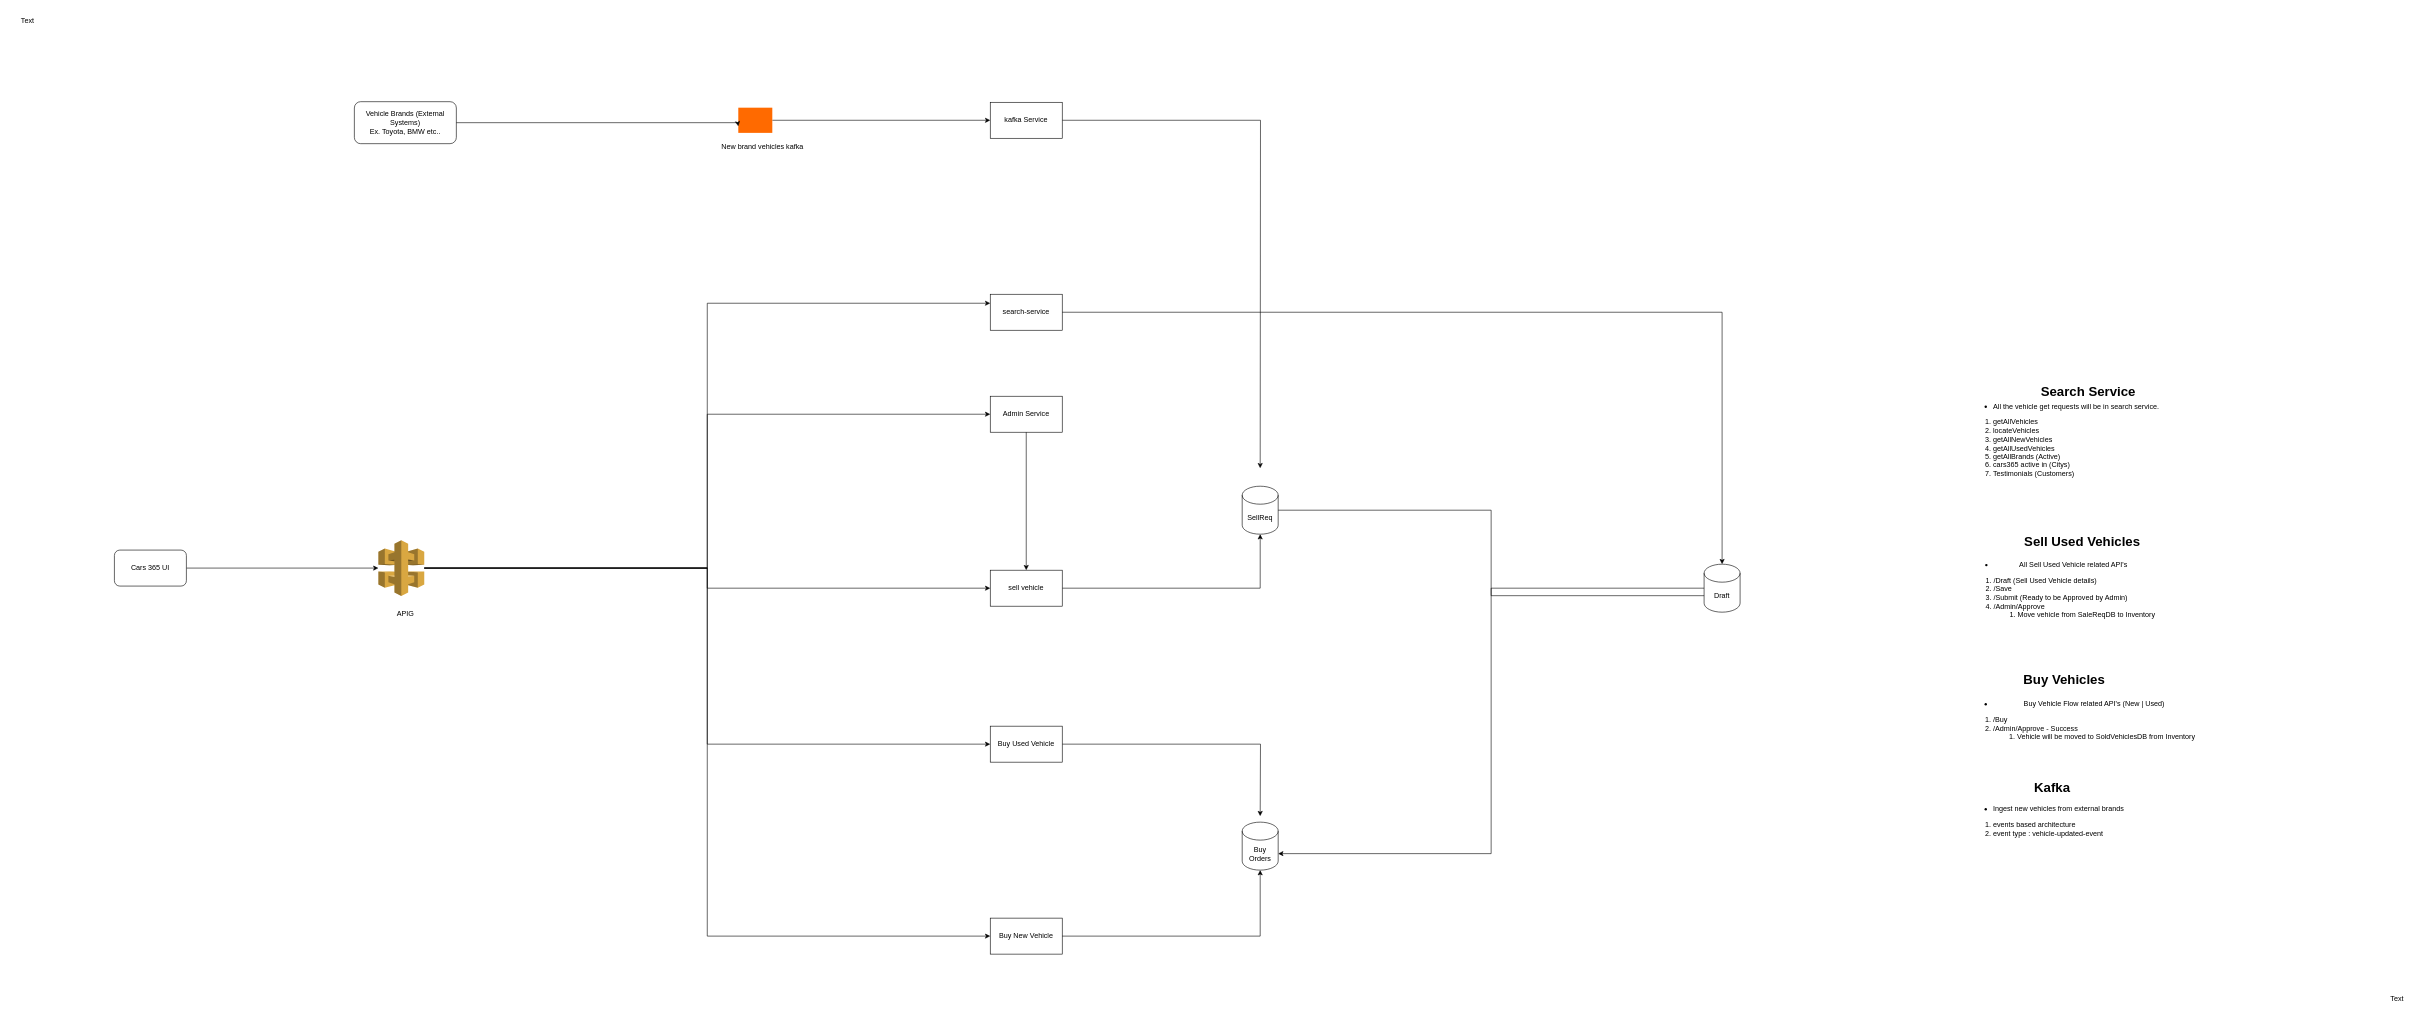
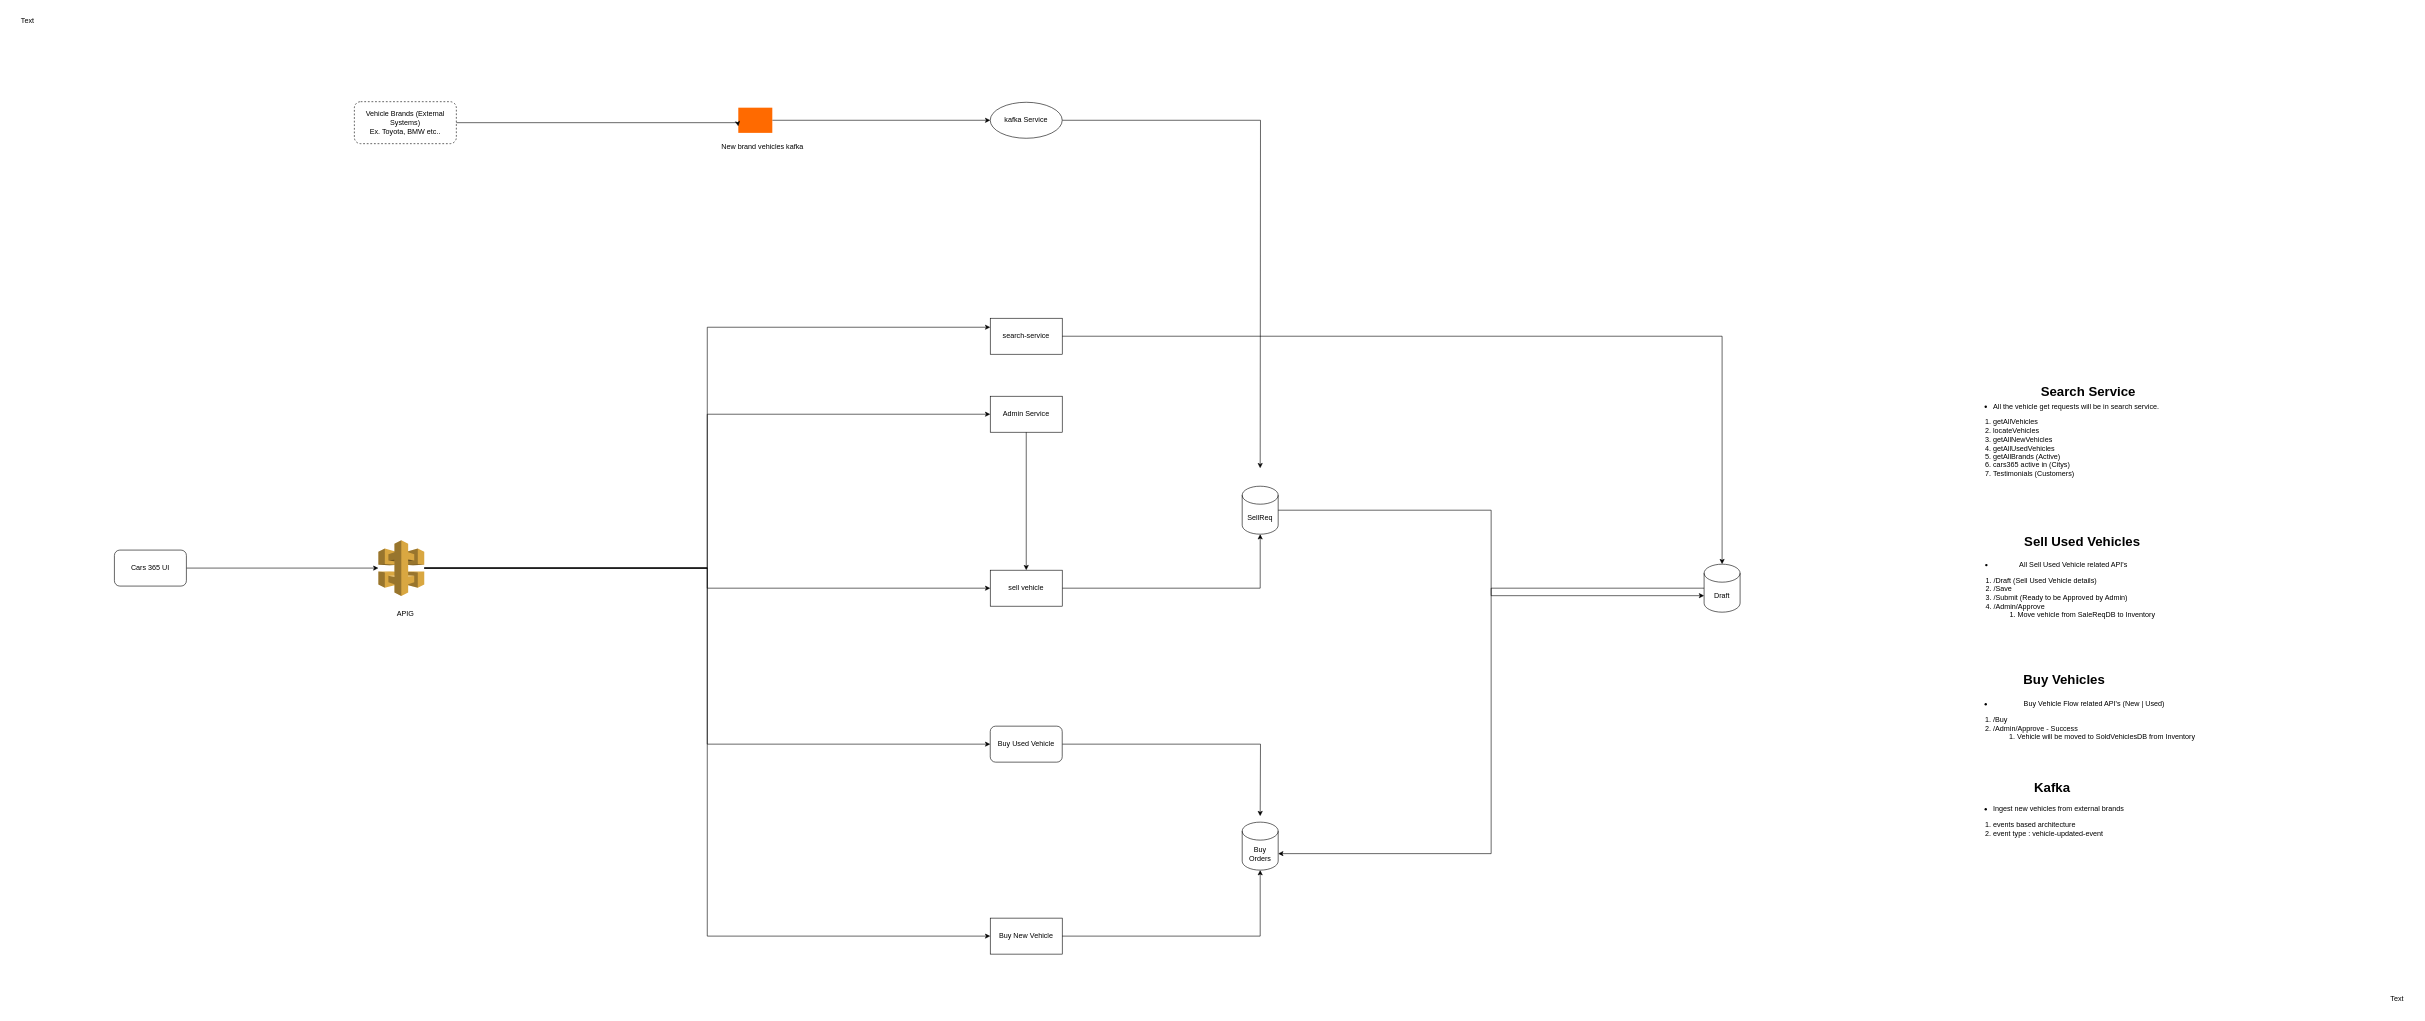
node "kafka Service": shape rectangle -> ellipse
node "Vehicle Brands (External Systems) Ex. Toyota, BMW etc..": style solid -> dashed
node "search-service": moved (1026, 312) -> (1026, 336)
edge "SellReq" -- "Draft": arrowhead none -> classic
node "Buy Used Vehicle": shape rectangle -> rounded rectangle
